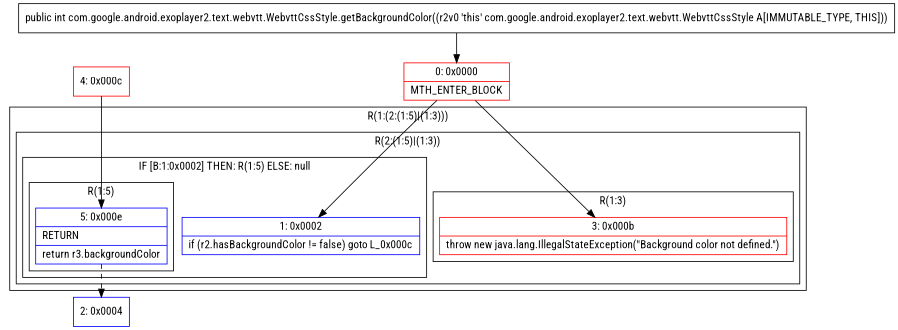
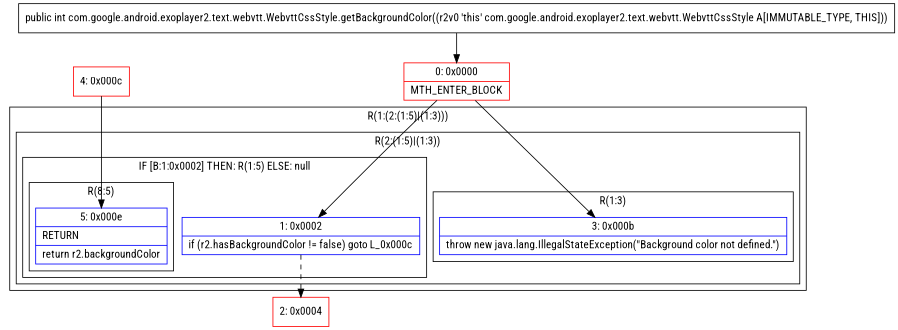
cluster "R(1:5)": label "R(1:5)" -> "R(8:5)"
node "3: 0x000b": color red -> blue
node "5: 0x000e": text "return r3.backgroundColor" -> "return r2.backgroundColor"
edge "5: 0x000e" -> "2: 0x0004": now "1: 0x0002" -> "2: 0x0004"
node "2: 0x0004": color blue -> red
